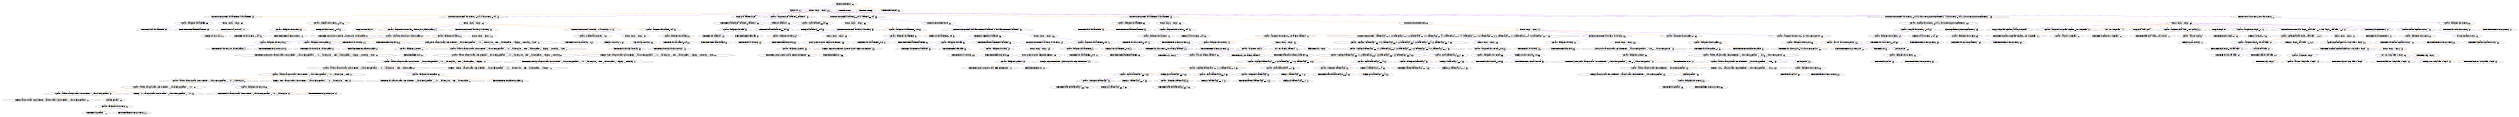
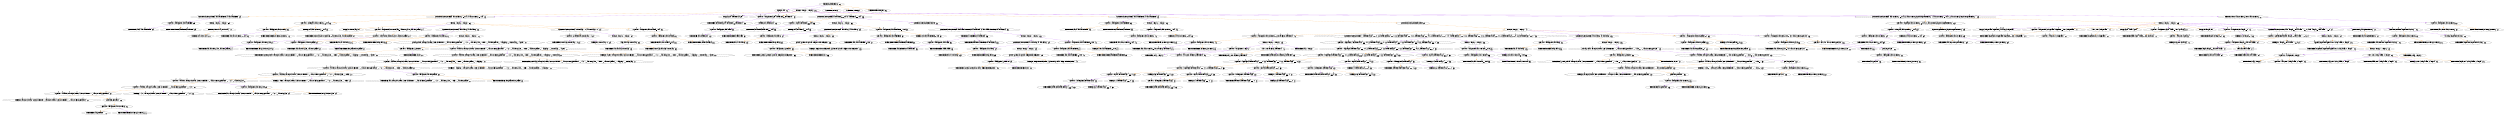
node "(LITERAL,0,this.entryOffset = 0)": added
